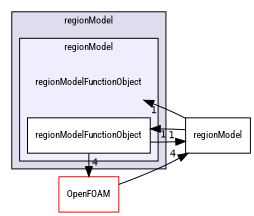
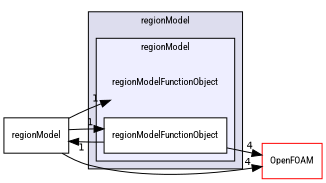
edge "OpenFOAM" -> "regionModel": reversed
